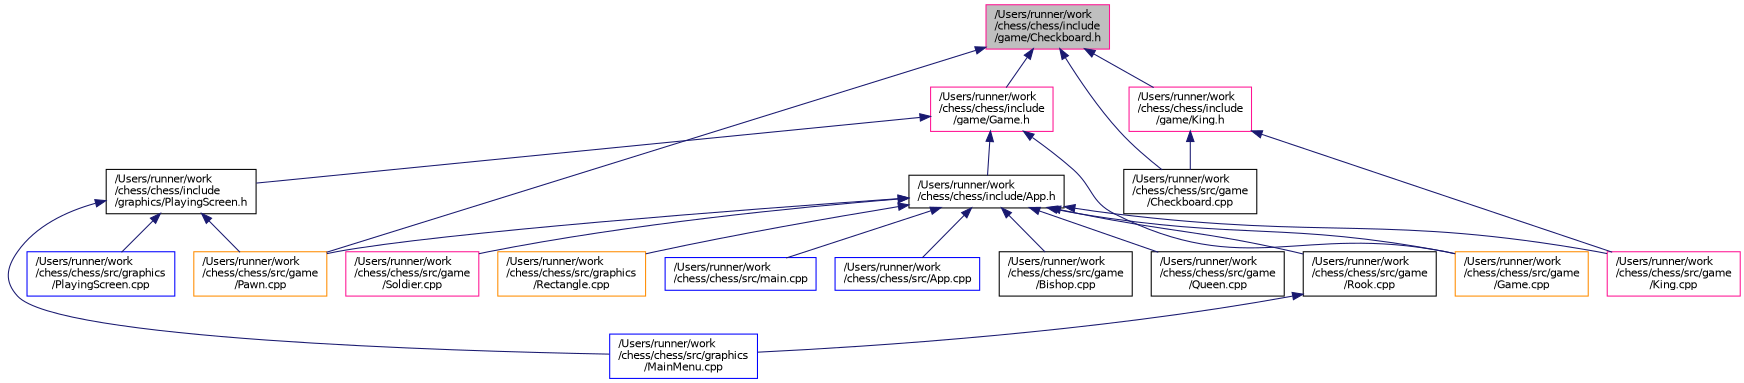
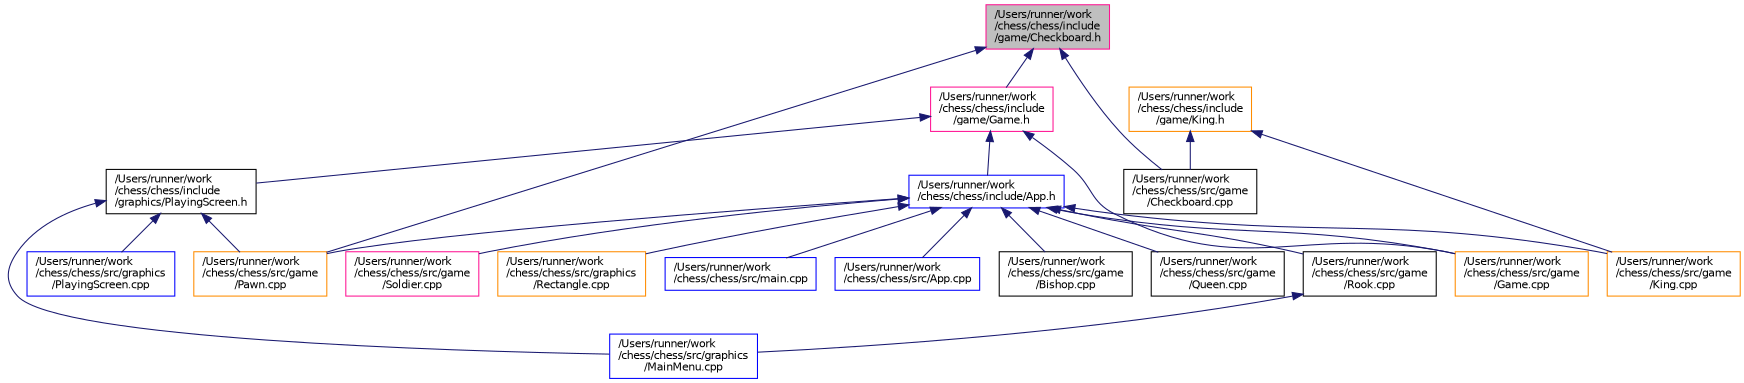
edge "/Users/runner/work /chess/chess/include /game/King.h" -> "/Users/runner/work /chess/chess/include /game/Checkboard.h": removed
node "/Users/runner/work /chess/chess/include /game/King.h": color deeppink -> darkorange
node "/Users/runner/work /chess/chess/include/App.h": color black -> blue
node "/Users/runner/work /chess/chess/src/game /King.cpp": color deeppink -> darkorange
